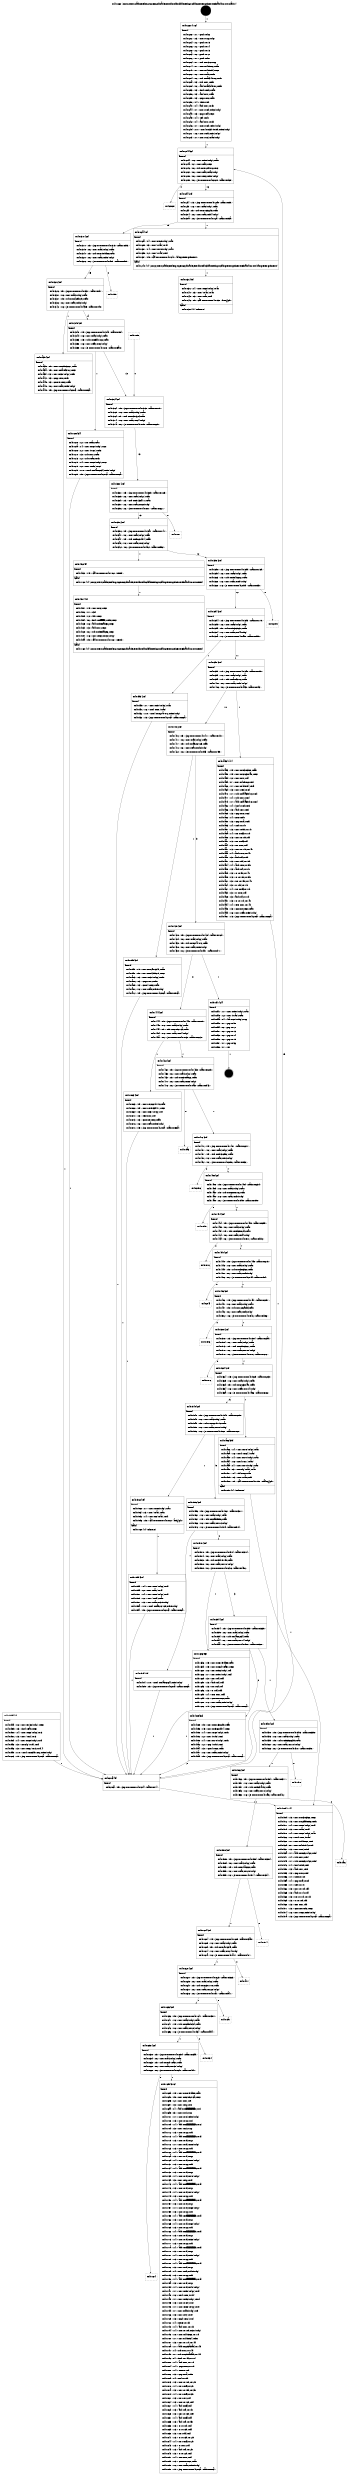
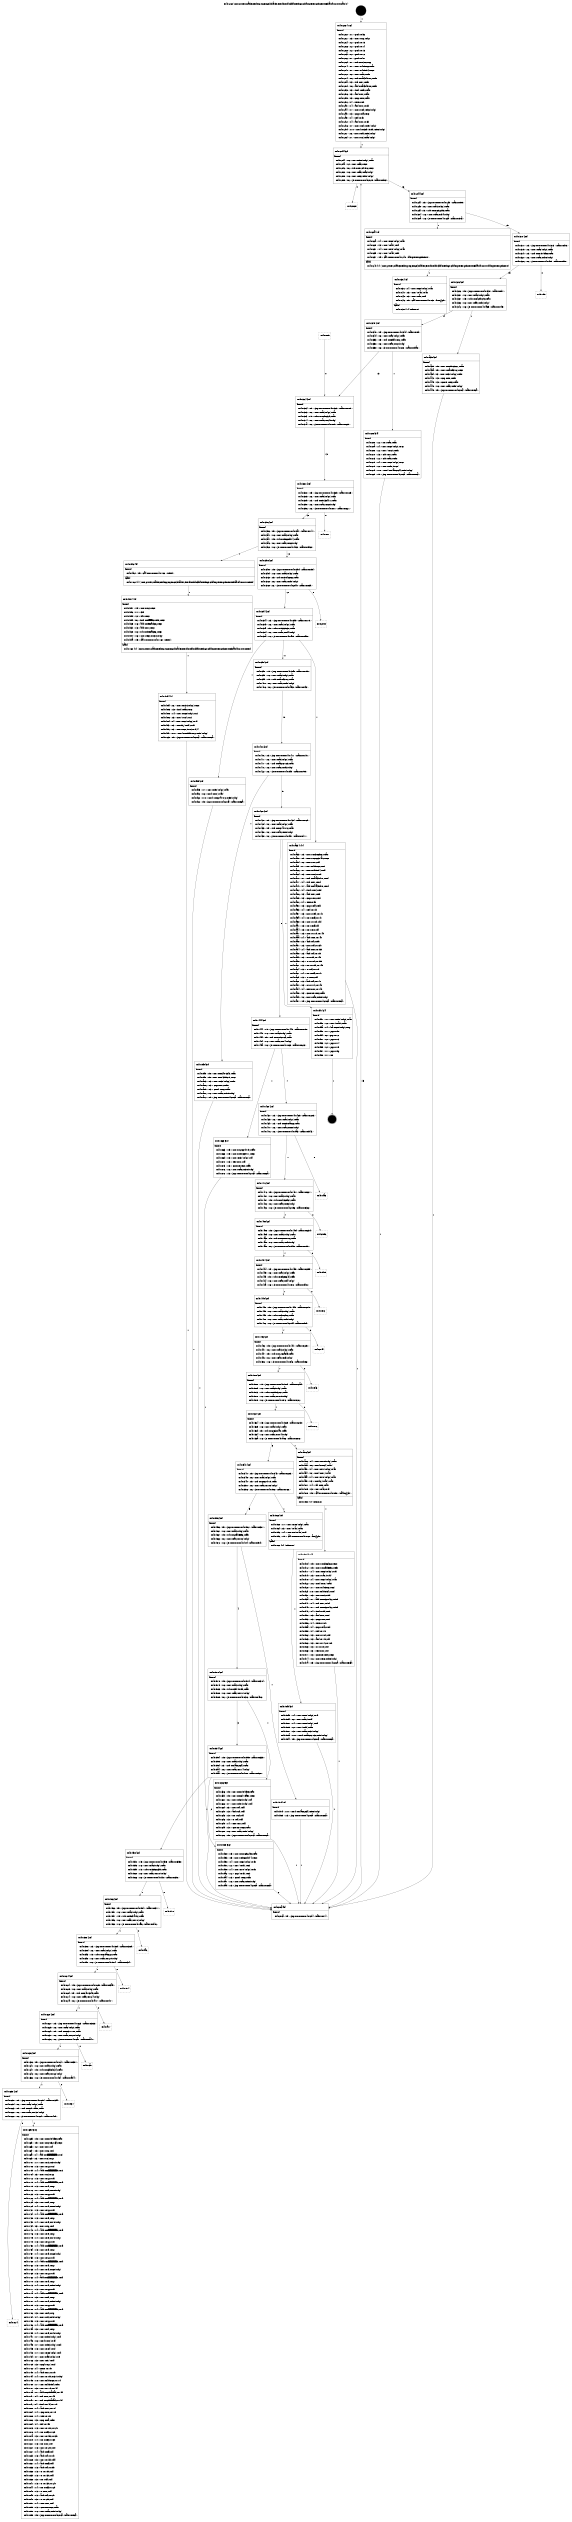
edge "0x401bb7 [40]" -> "0x401bdf [41]": added, label "1"
edge "0x4013f0 [28]" -> "0x401a53 [147]": now "0x4013d4 [28]" -> "0x401a53 [147]"
edge "0x4020ca [5]" -> "0x401b0d [114]": reversed
